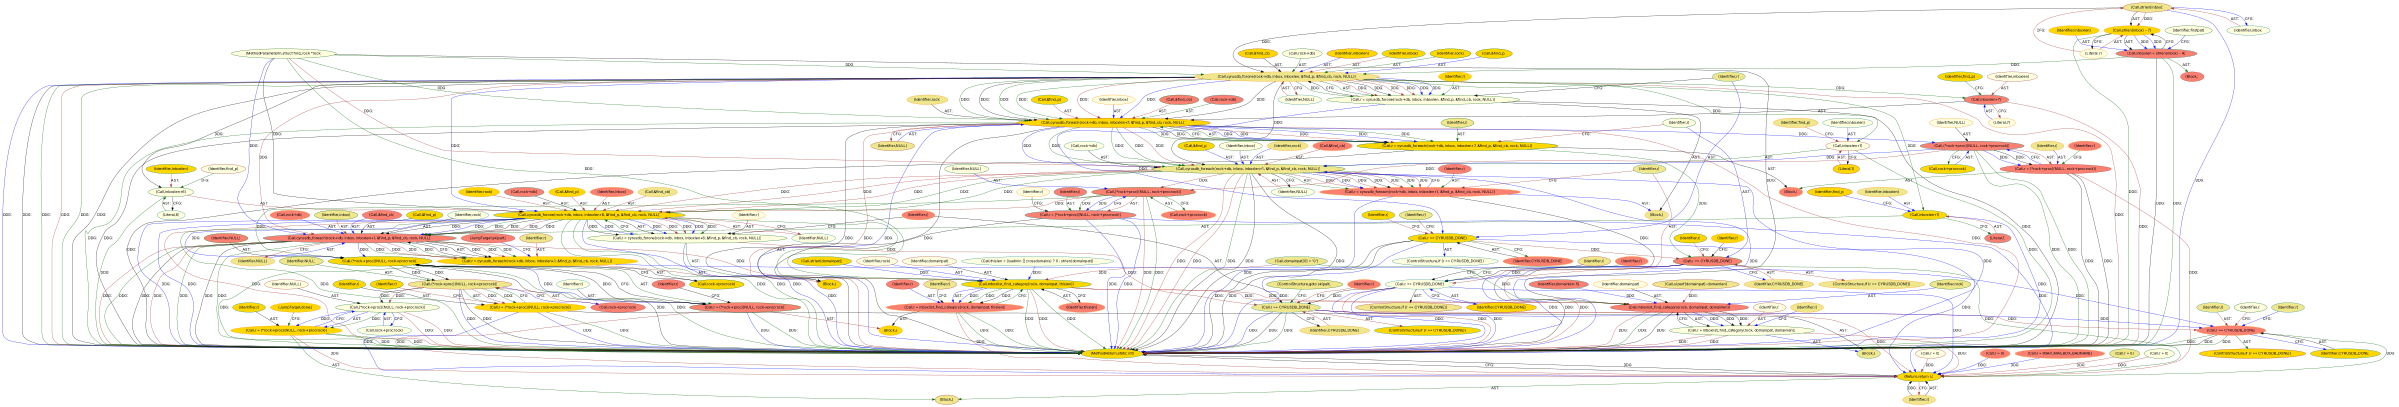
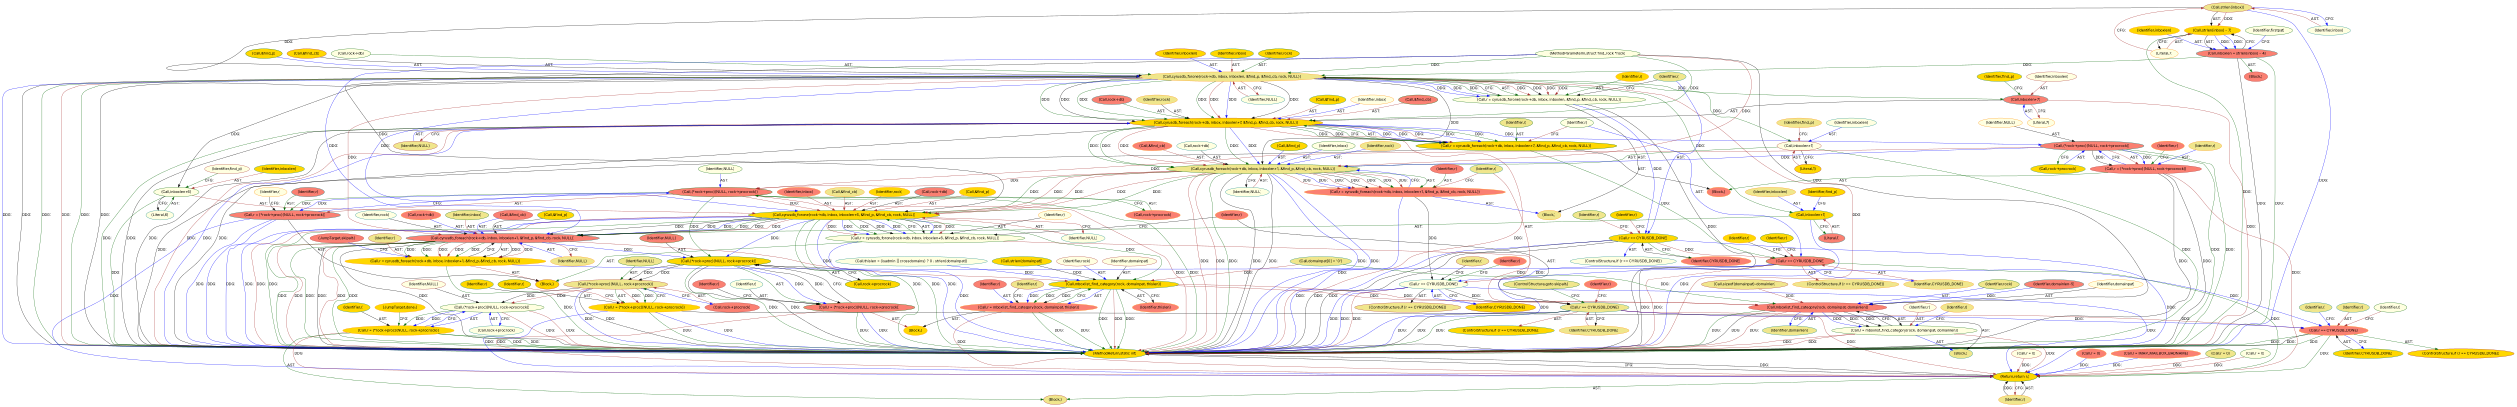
edge "(MethodParameterIn,struct find_rock *rock)" -> "(Call,mboxlist_find_category(rock, domainpat, thislen))": removed, label "DDG:"
edge "(Call,strlen(domainpat))" -> "(Call,mboxlist_find_category(rock, domainpat, thislen))": color blue -> black
node "(Identifier,domainlen)": added
